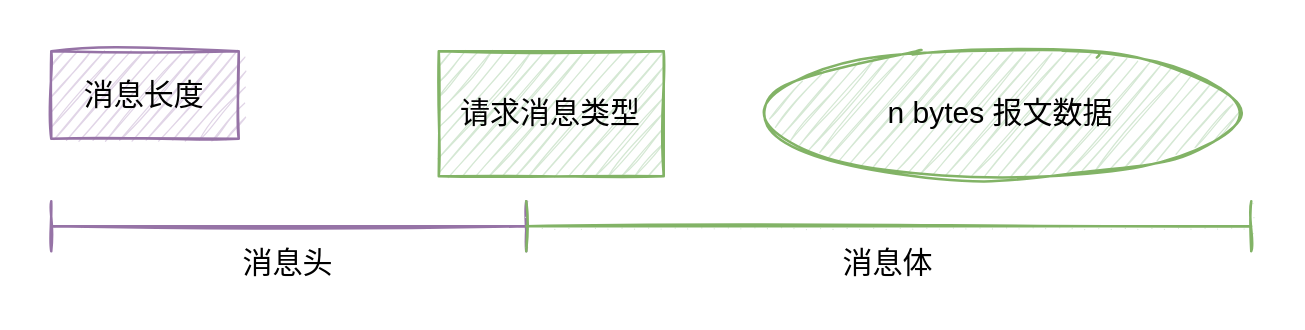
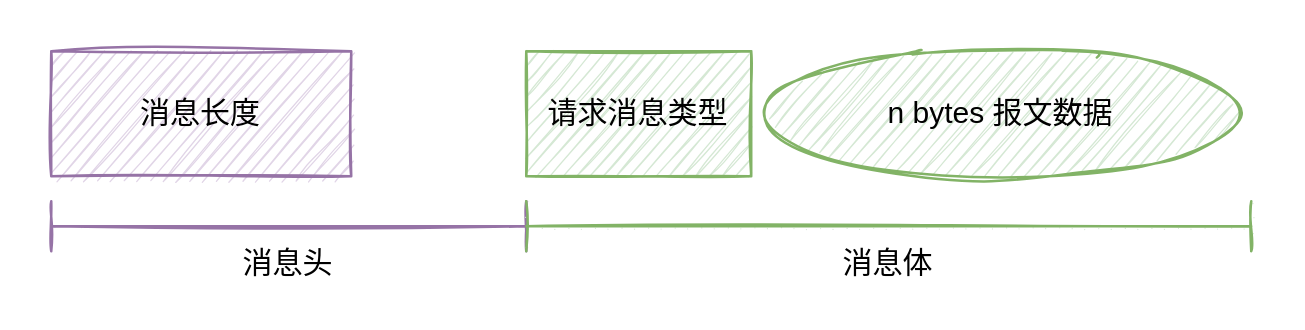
node "消息长度": size 188x88 -> 300x125
node "请求消息类型": moved (551, 114) -> (639, 114)
